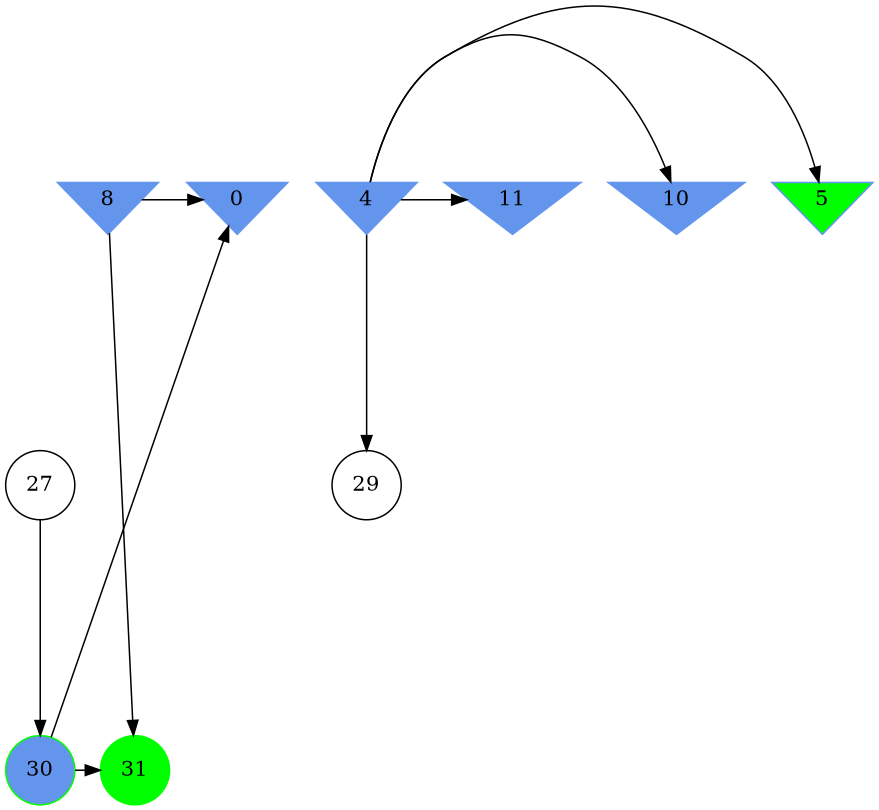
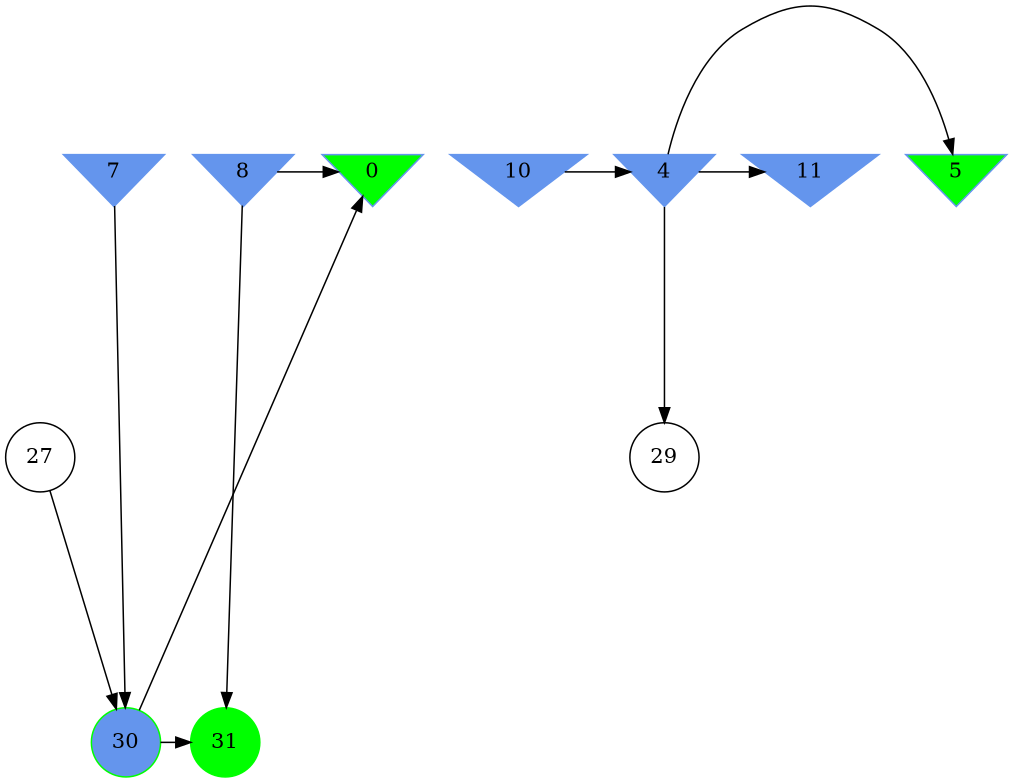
edge "4" -> "10": reversed
node "7": added
node "0": fillcolor cornflowerblue -> green
